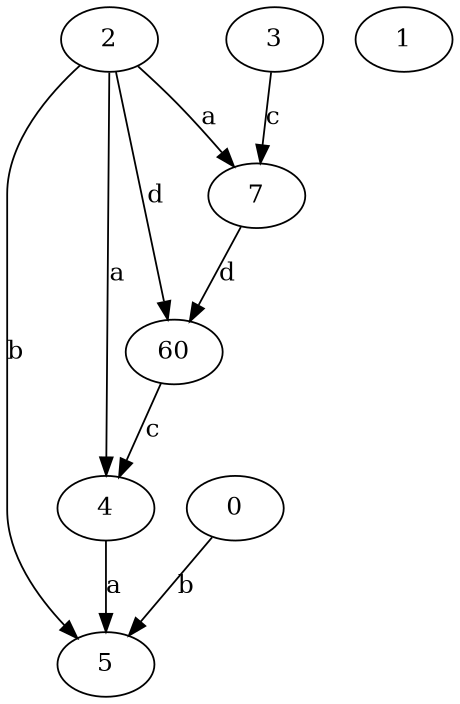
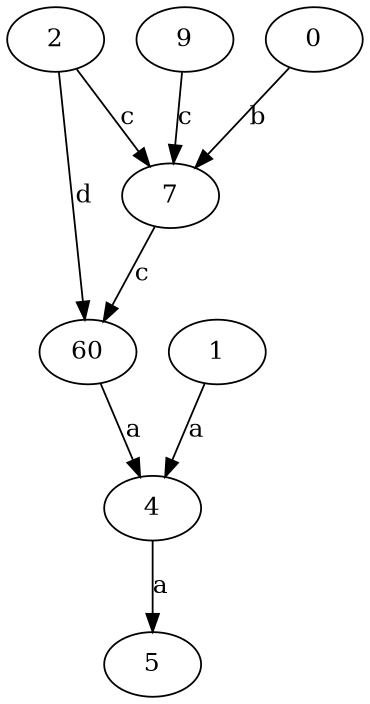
node "3": label "3" -> "9"
edge "2" -> "7": label "a" -> "c"
edge "2" -> "4": now "1" -> "4"
edge "7" -> "60": label "d" -> "c"
edge "2" -> "5": removed, label "b"
edge "60" -> "4": label "c" -> "a"
edge "0" -> "5": now "0" -> "7"
